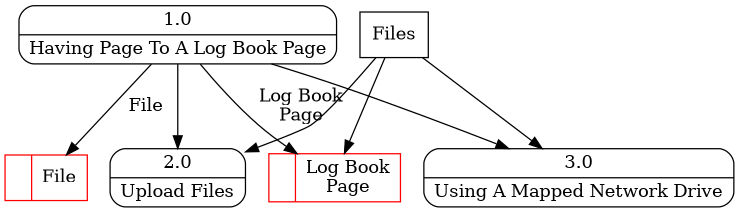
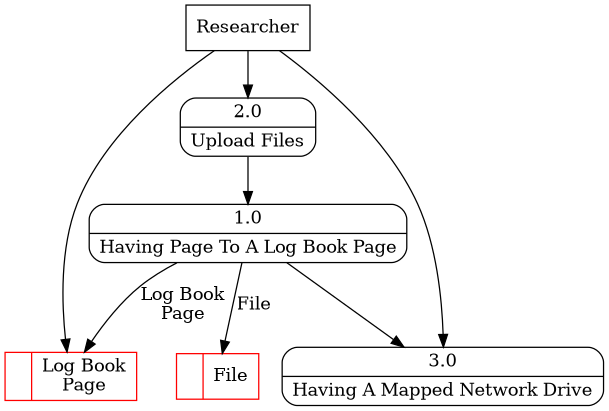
node "Files": label "Files" -> "Researcher"
edge "1.0" -> "2.0": reversed
node "3.0": text "Using A Mapped Network Drive" -> "Having A Mapped Network Drive"
